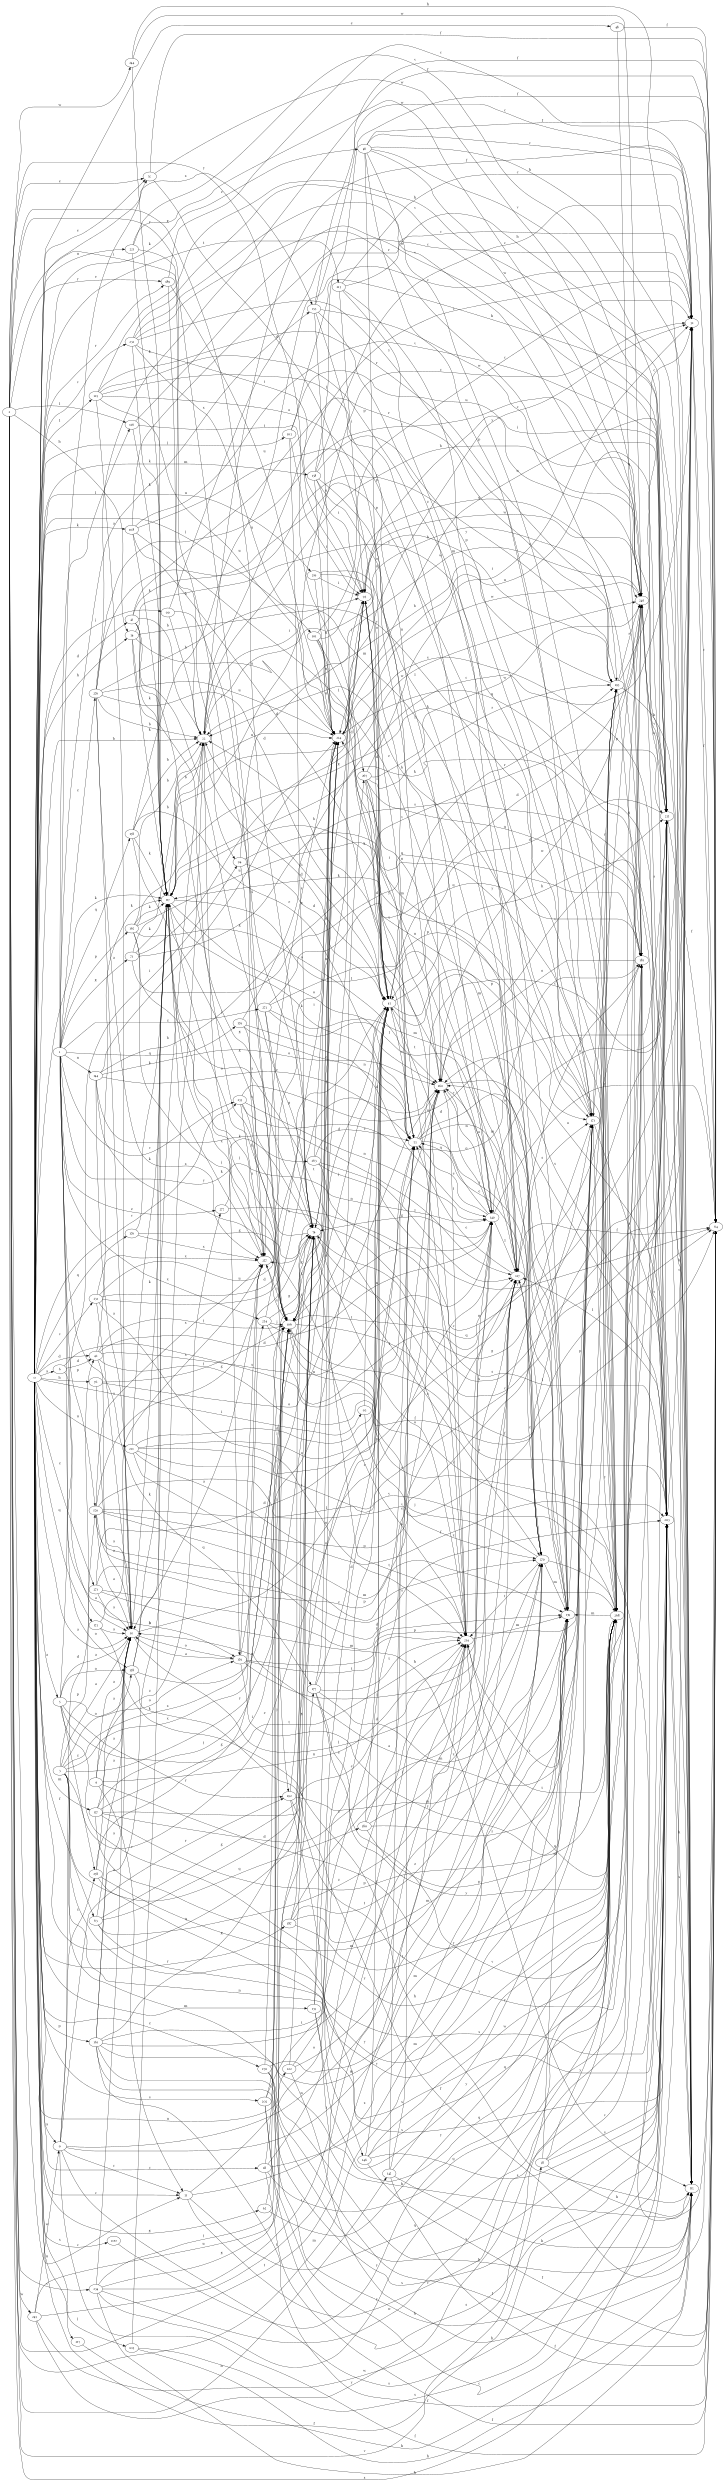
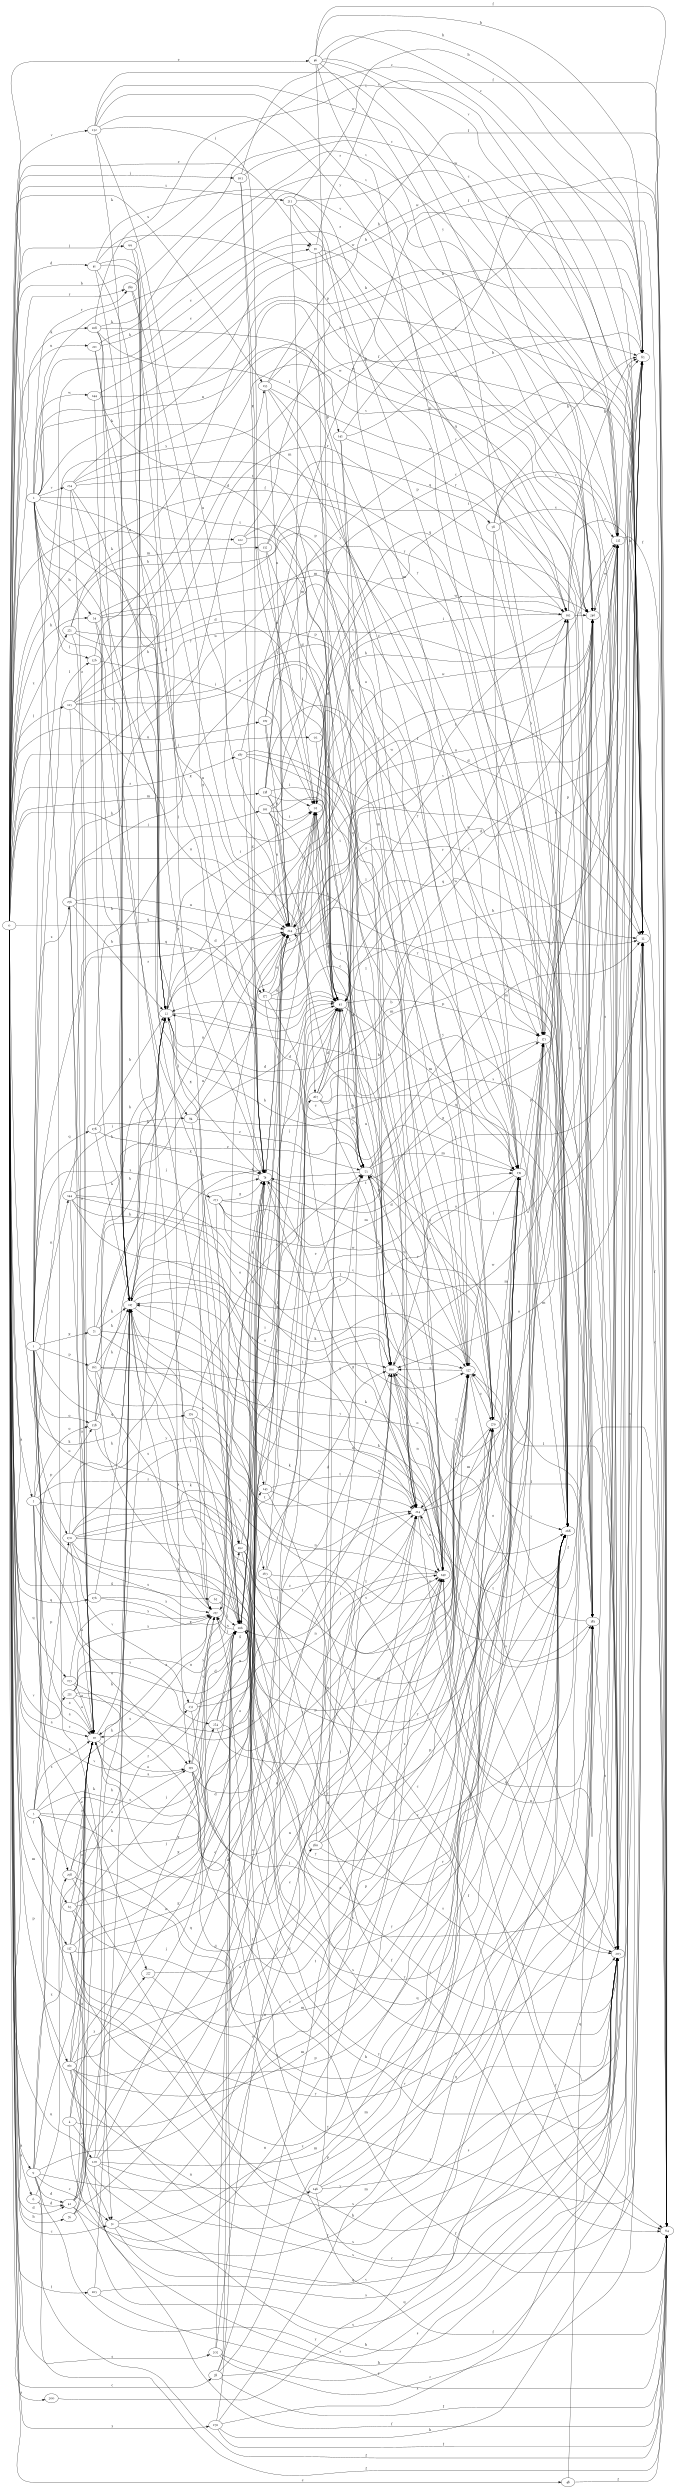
edge "233" -> "181": now "50" -> "181"
edge "192" -> "235": now "192" -> "246"
edge "245" -> "9": reversed
node "217": removed
